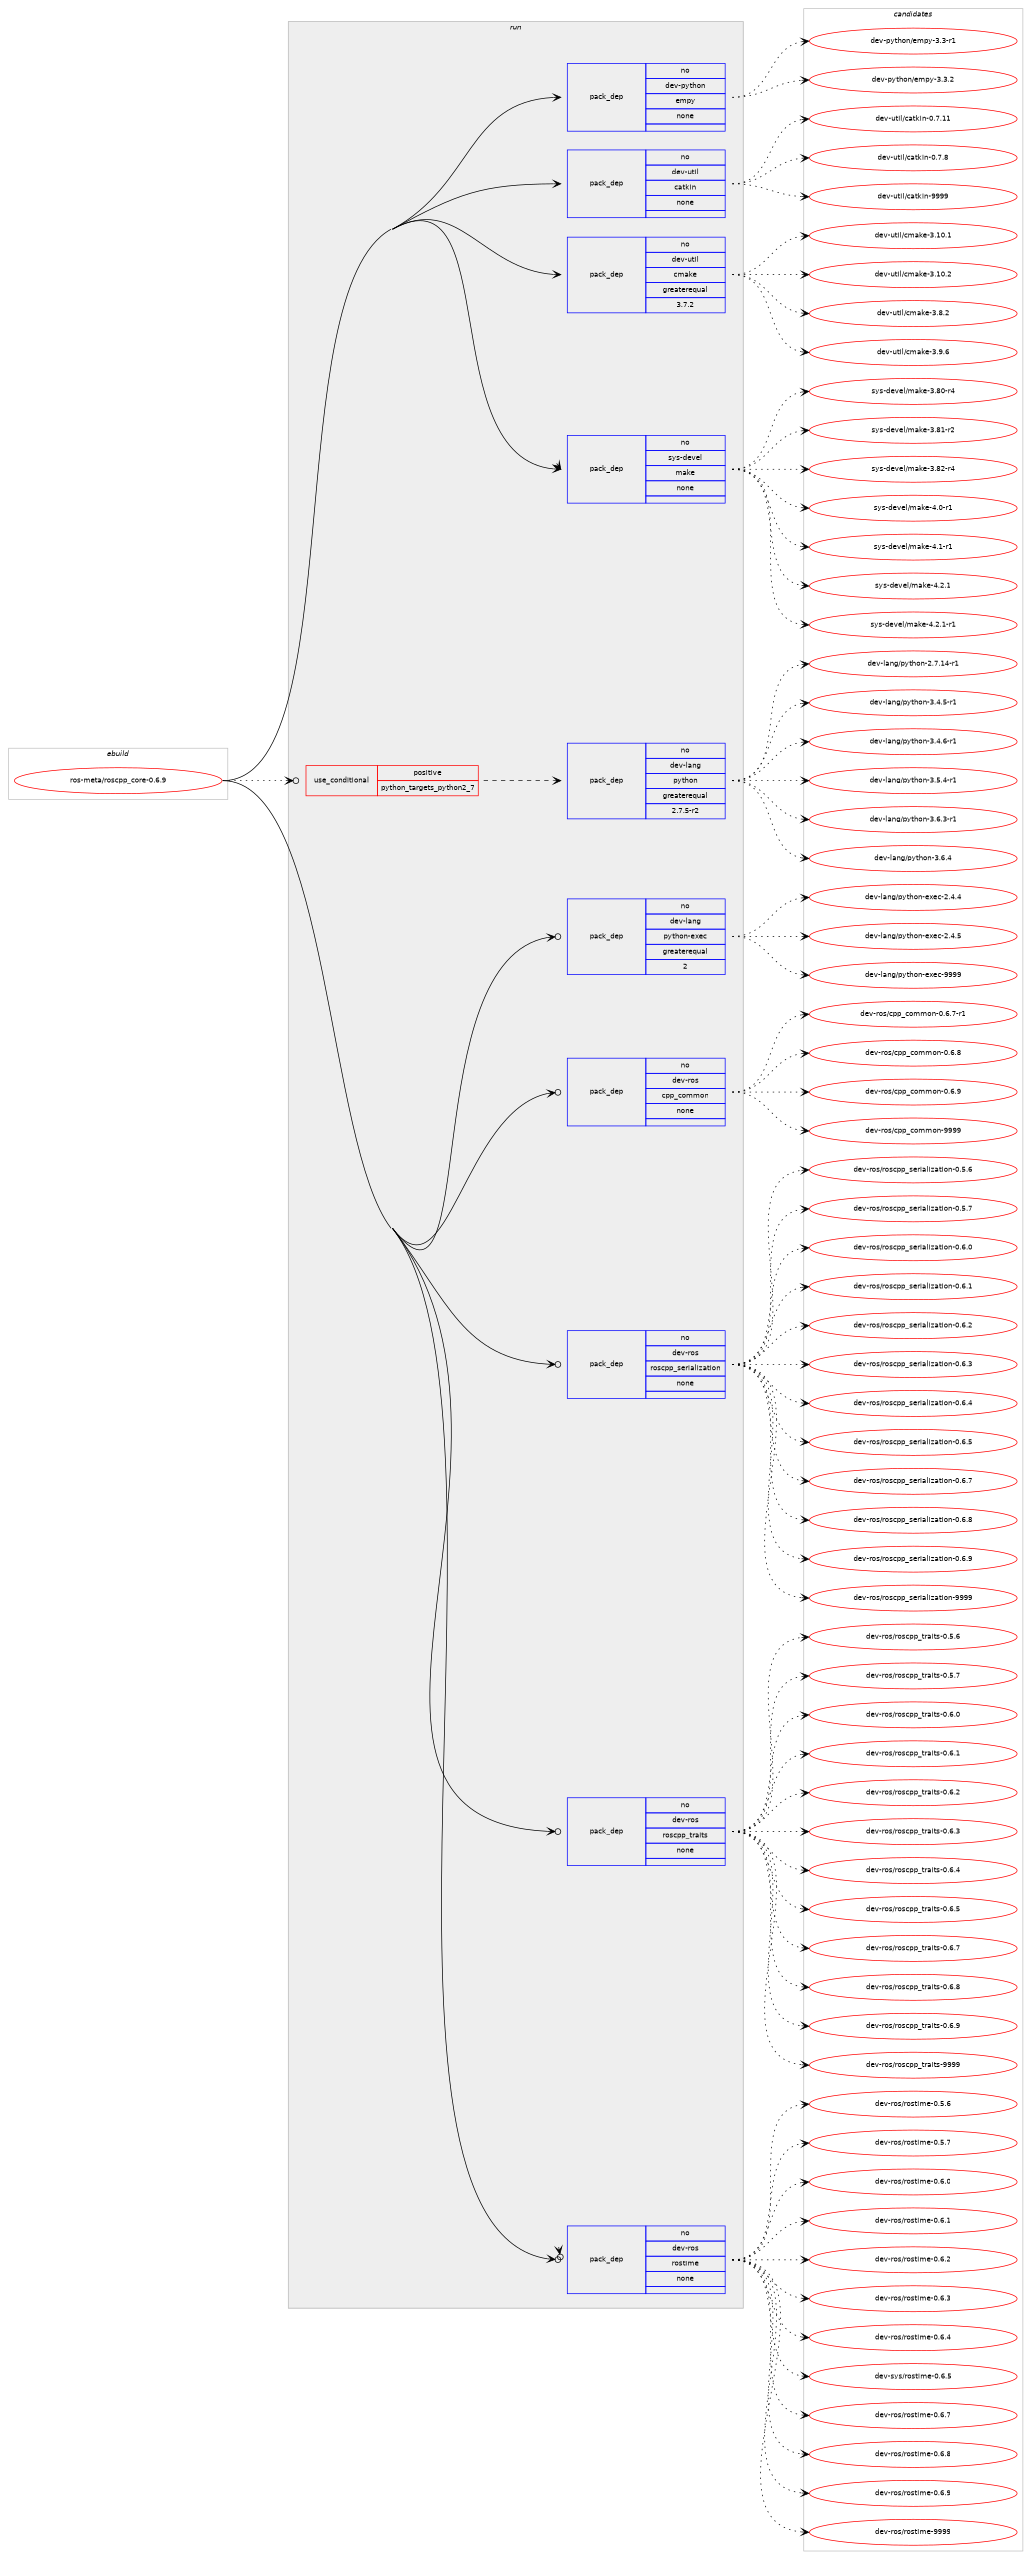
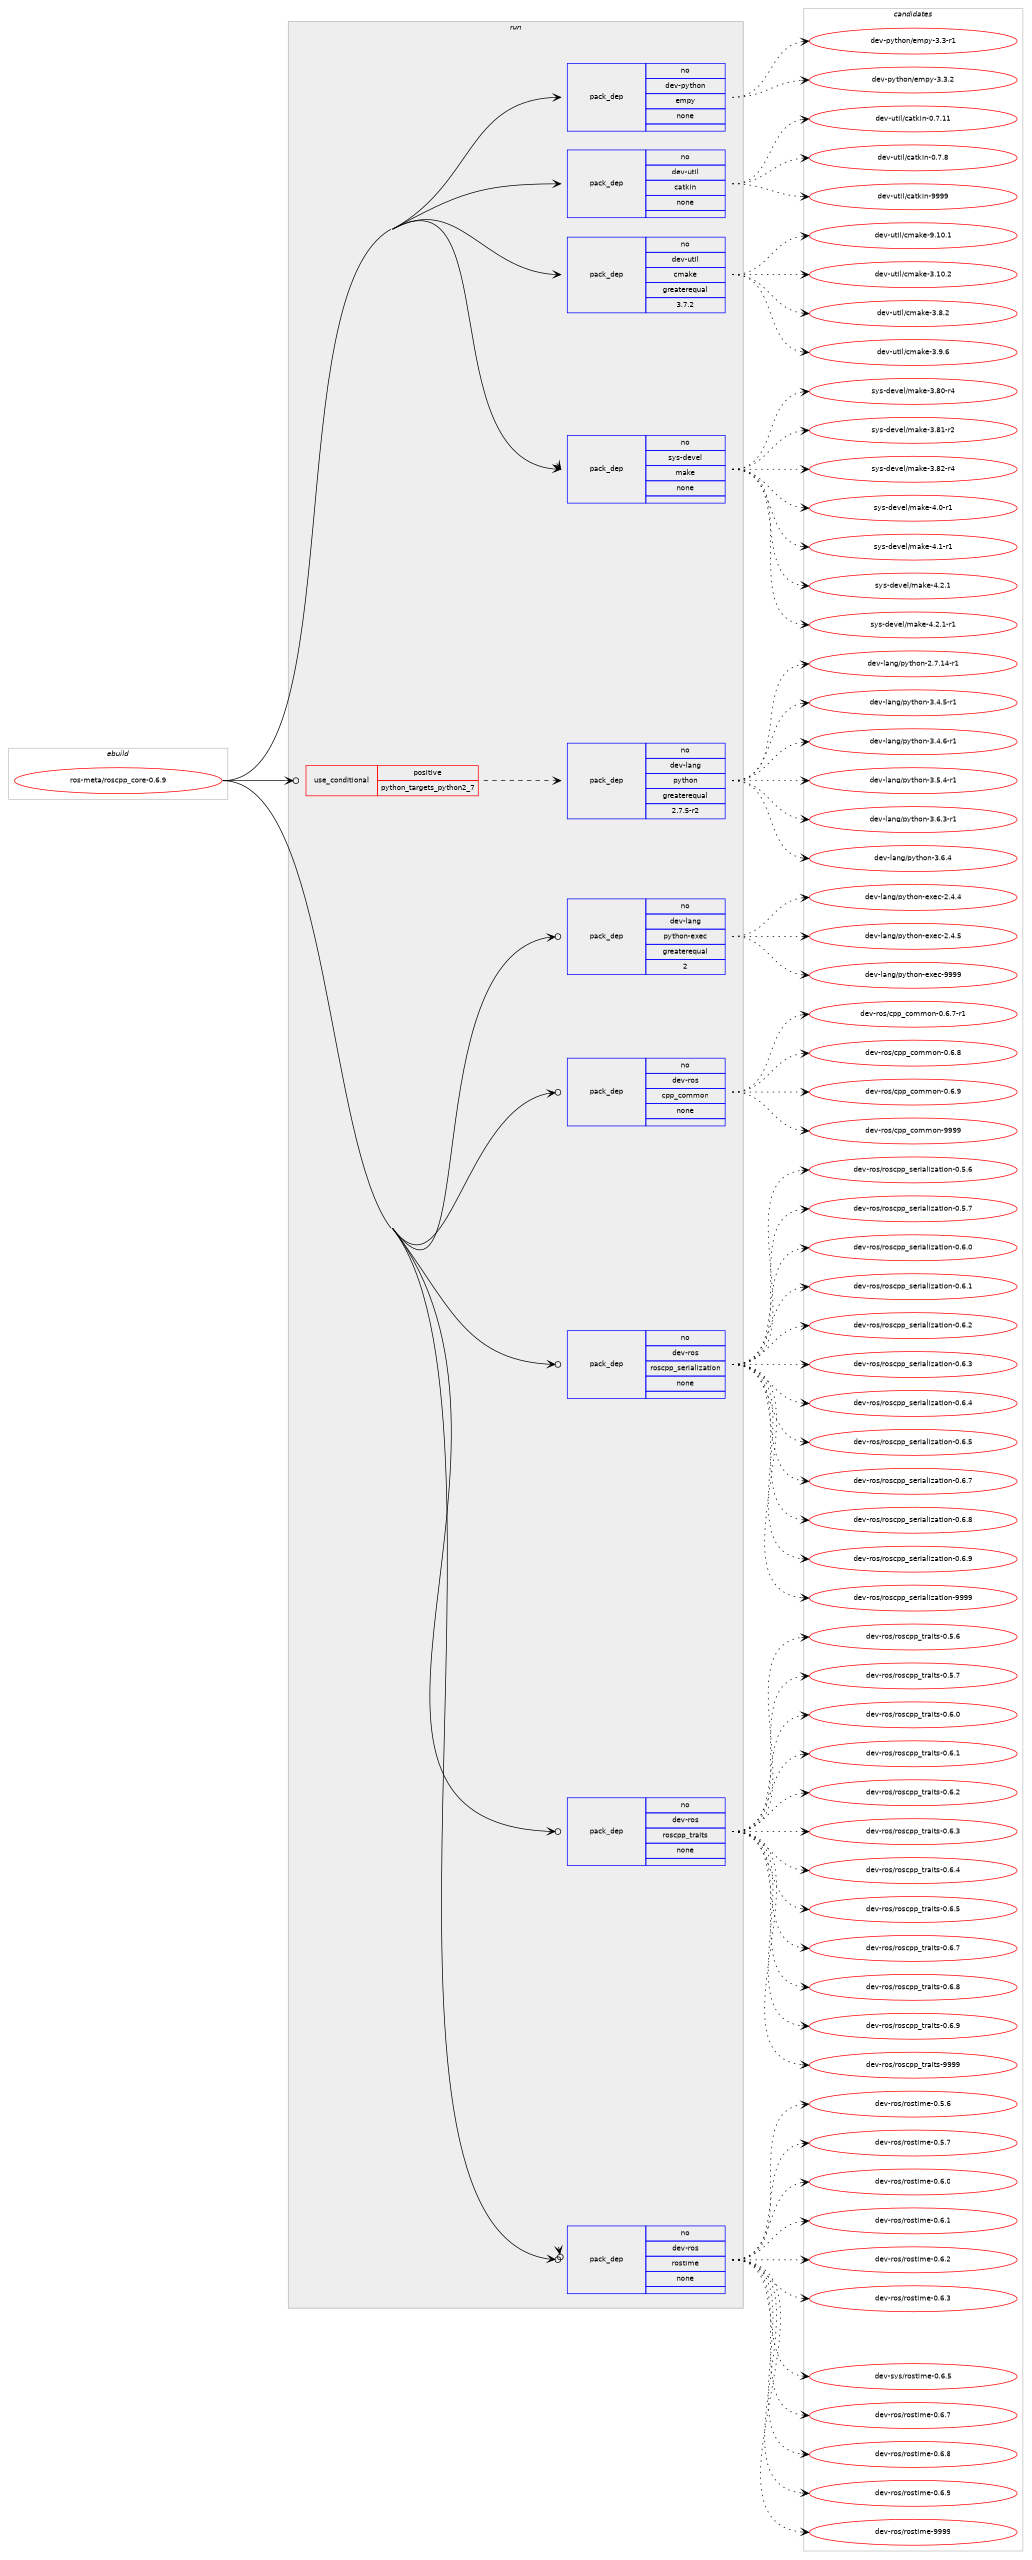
node "dev-util/cmake-3.10.1": label "dev-util/cmake-3.10.1" -> "dev-util/cmake-9.10.1"
edge "ros-meta/roscpp_core-0.6.9" -> "use_conditional": style dotted -> solid
node "dev-ros/rostime-0.6.4": removed
